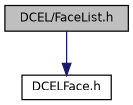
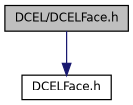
node "DCEL/FaceList.h": label "DCEL/FaceList.h" -> "DCEL/DCELFace.h"
